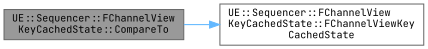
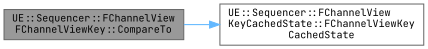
node "UE::Sequencer::FChannelView KeyCachedState::CompareTo": label "UE::Sequencer::FChannelView KeyCachedState::CompareTo" -> "UE::Sequencer::FChannelView FChannelViewKey::CompareTo"
